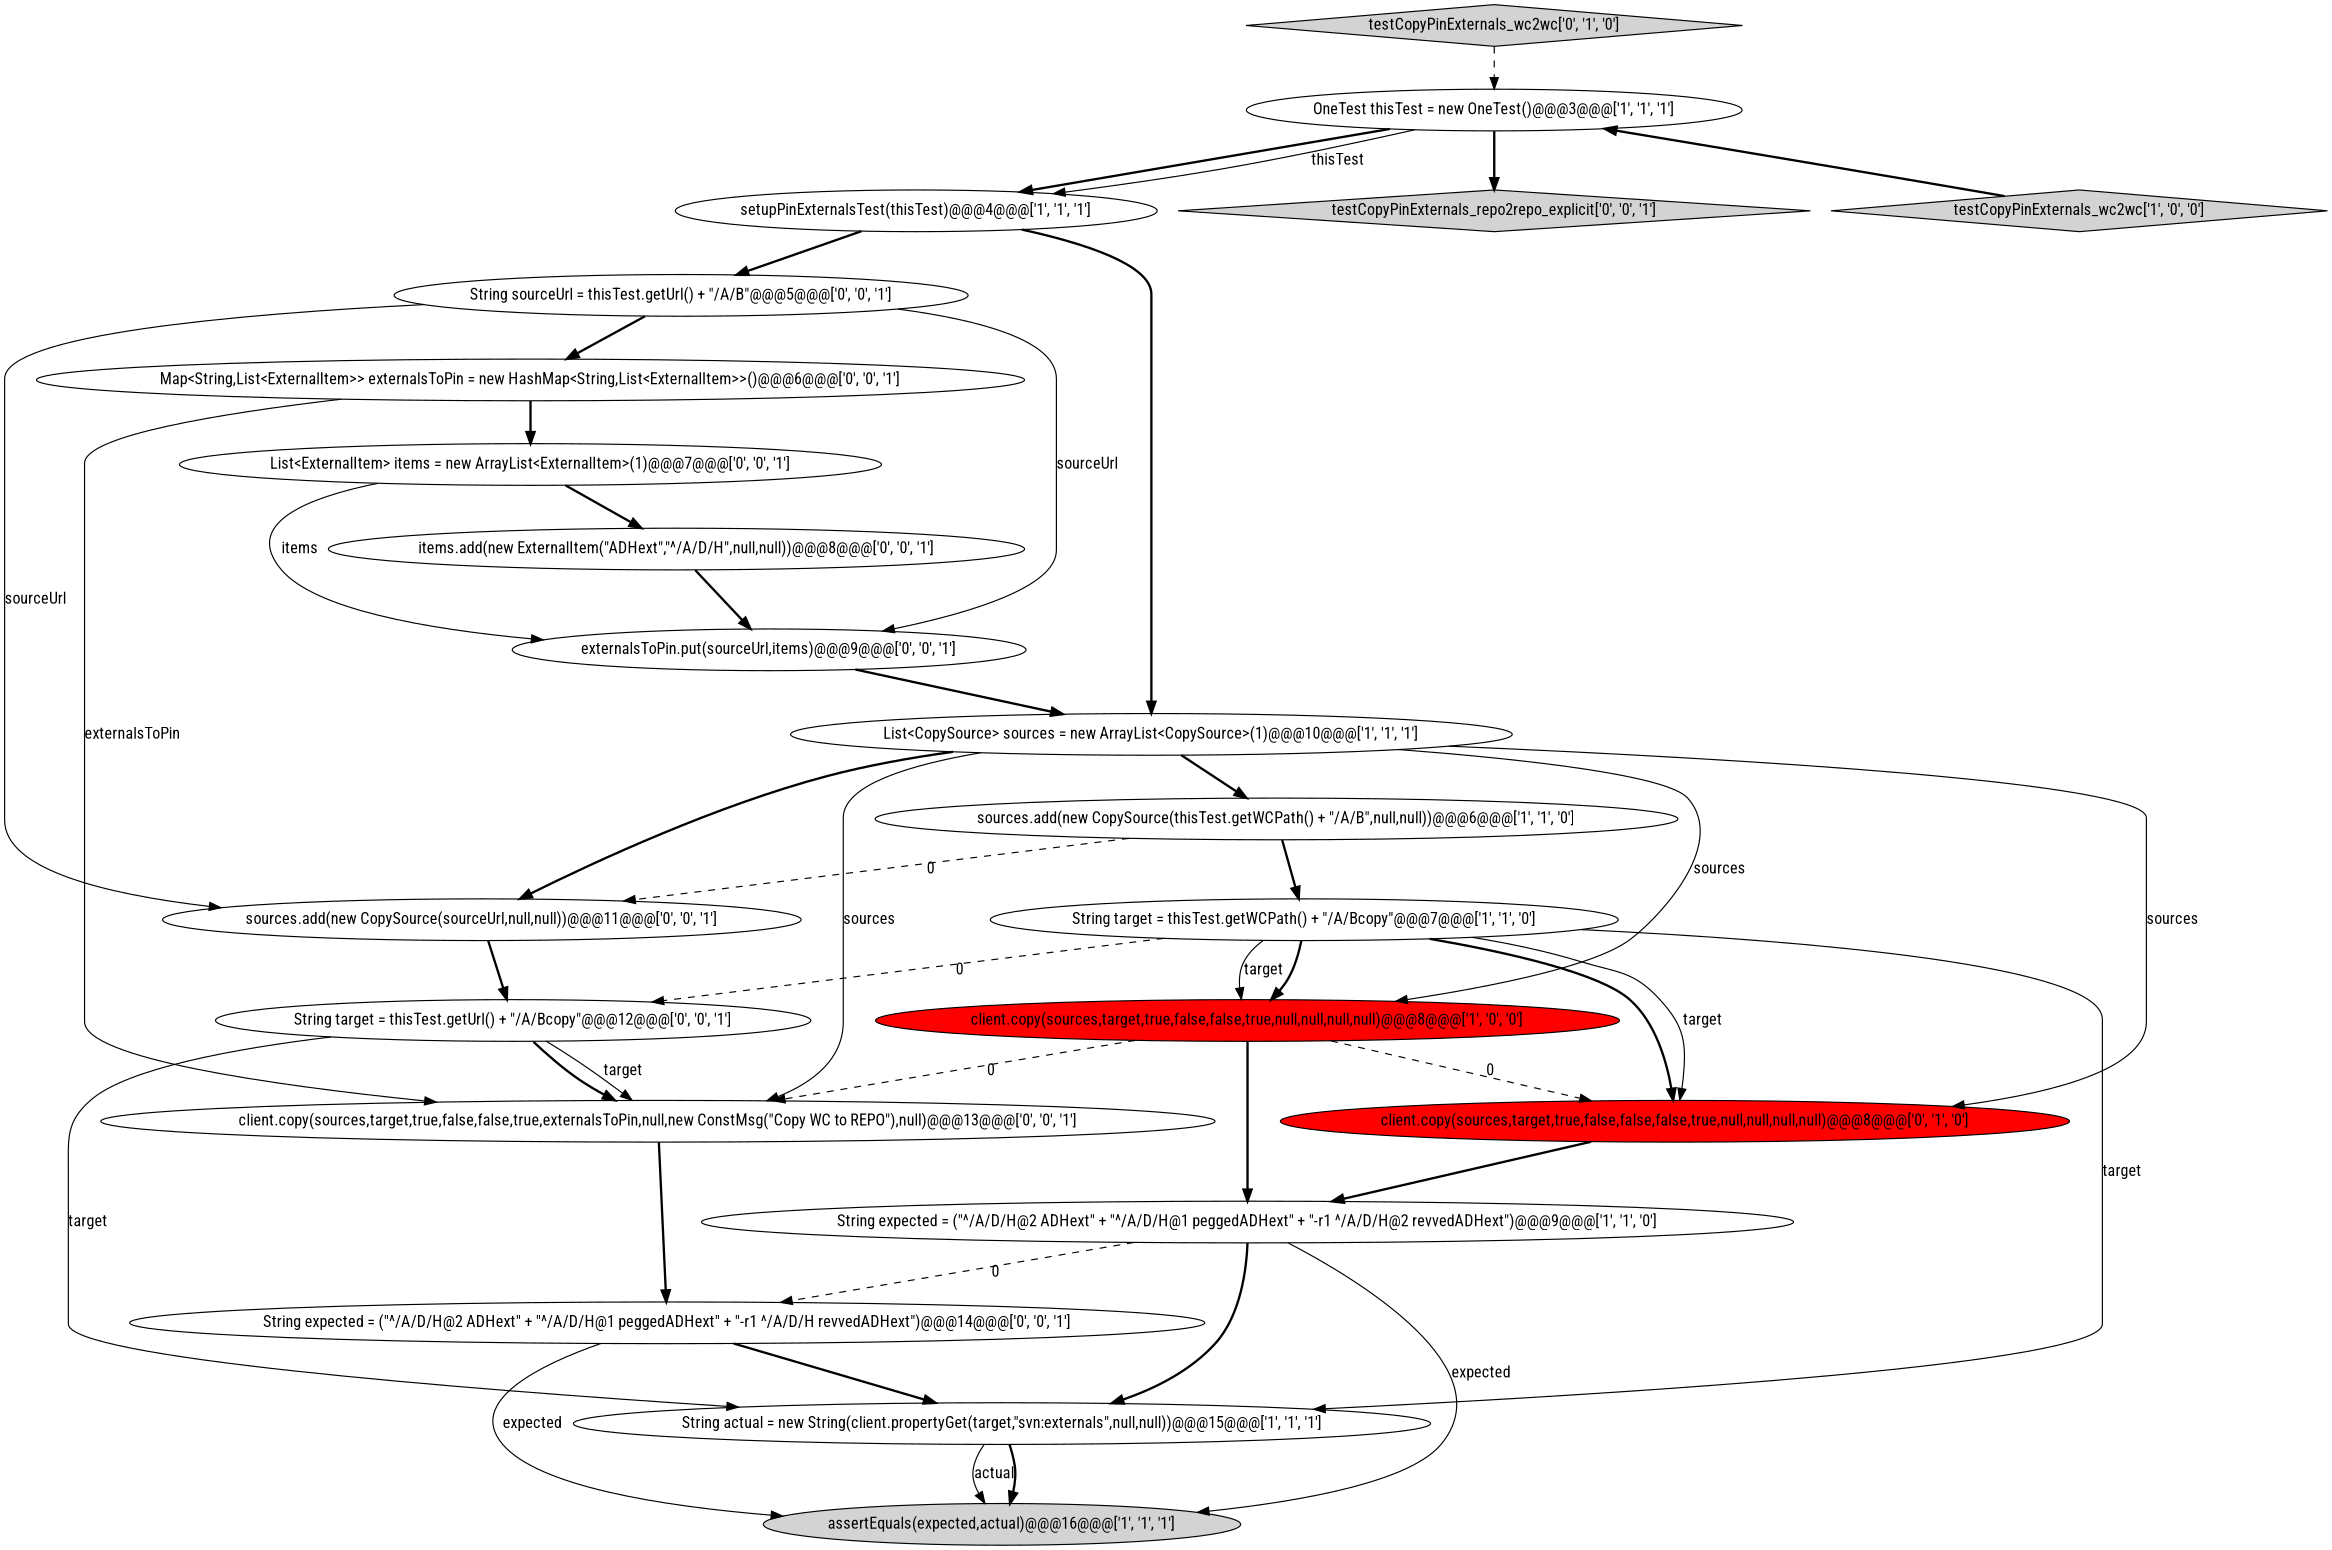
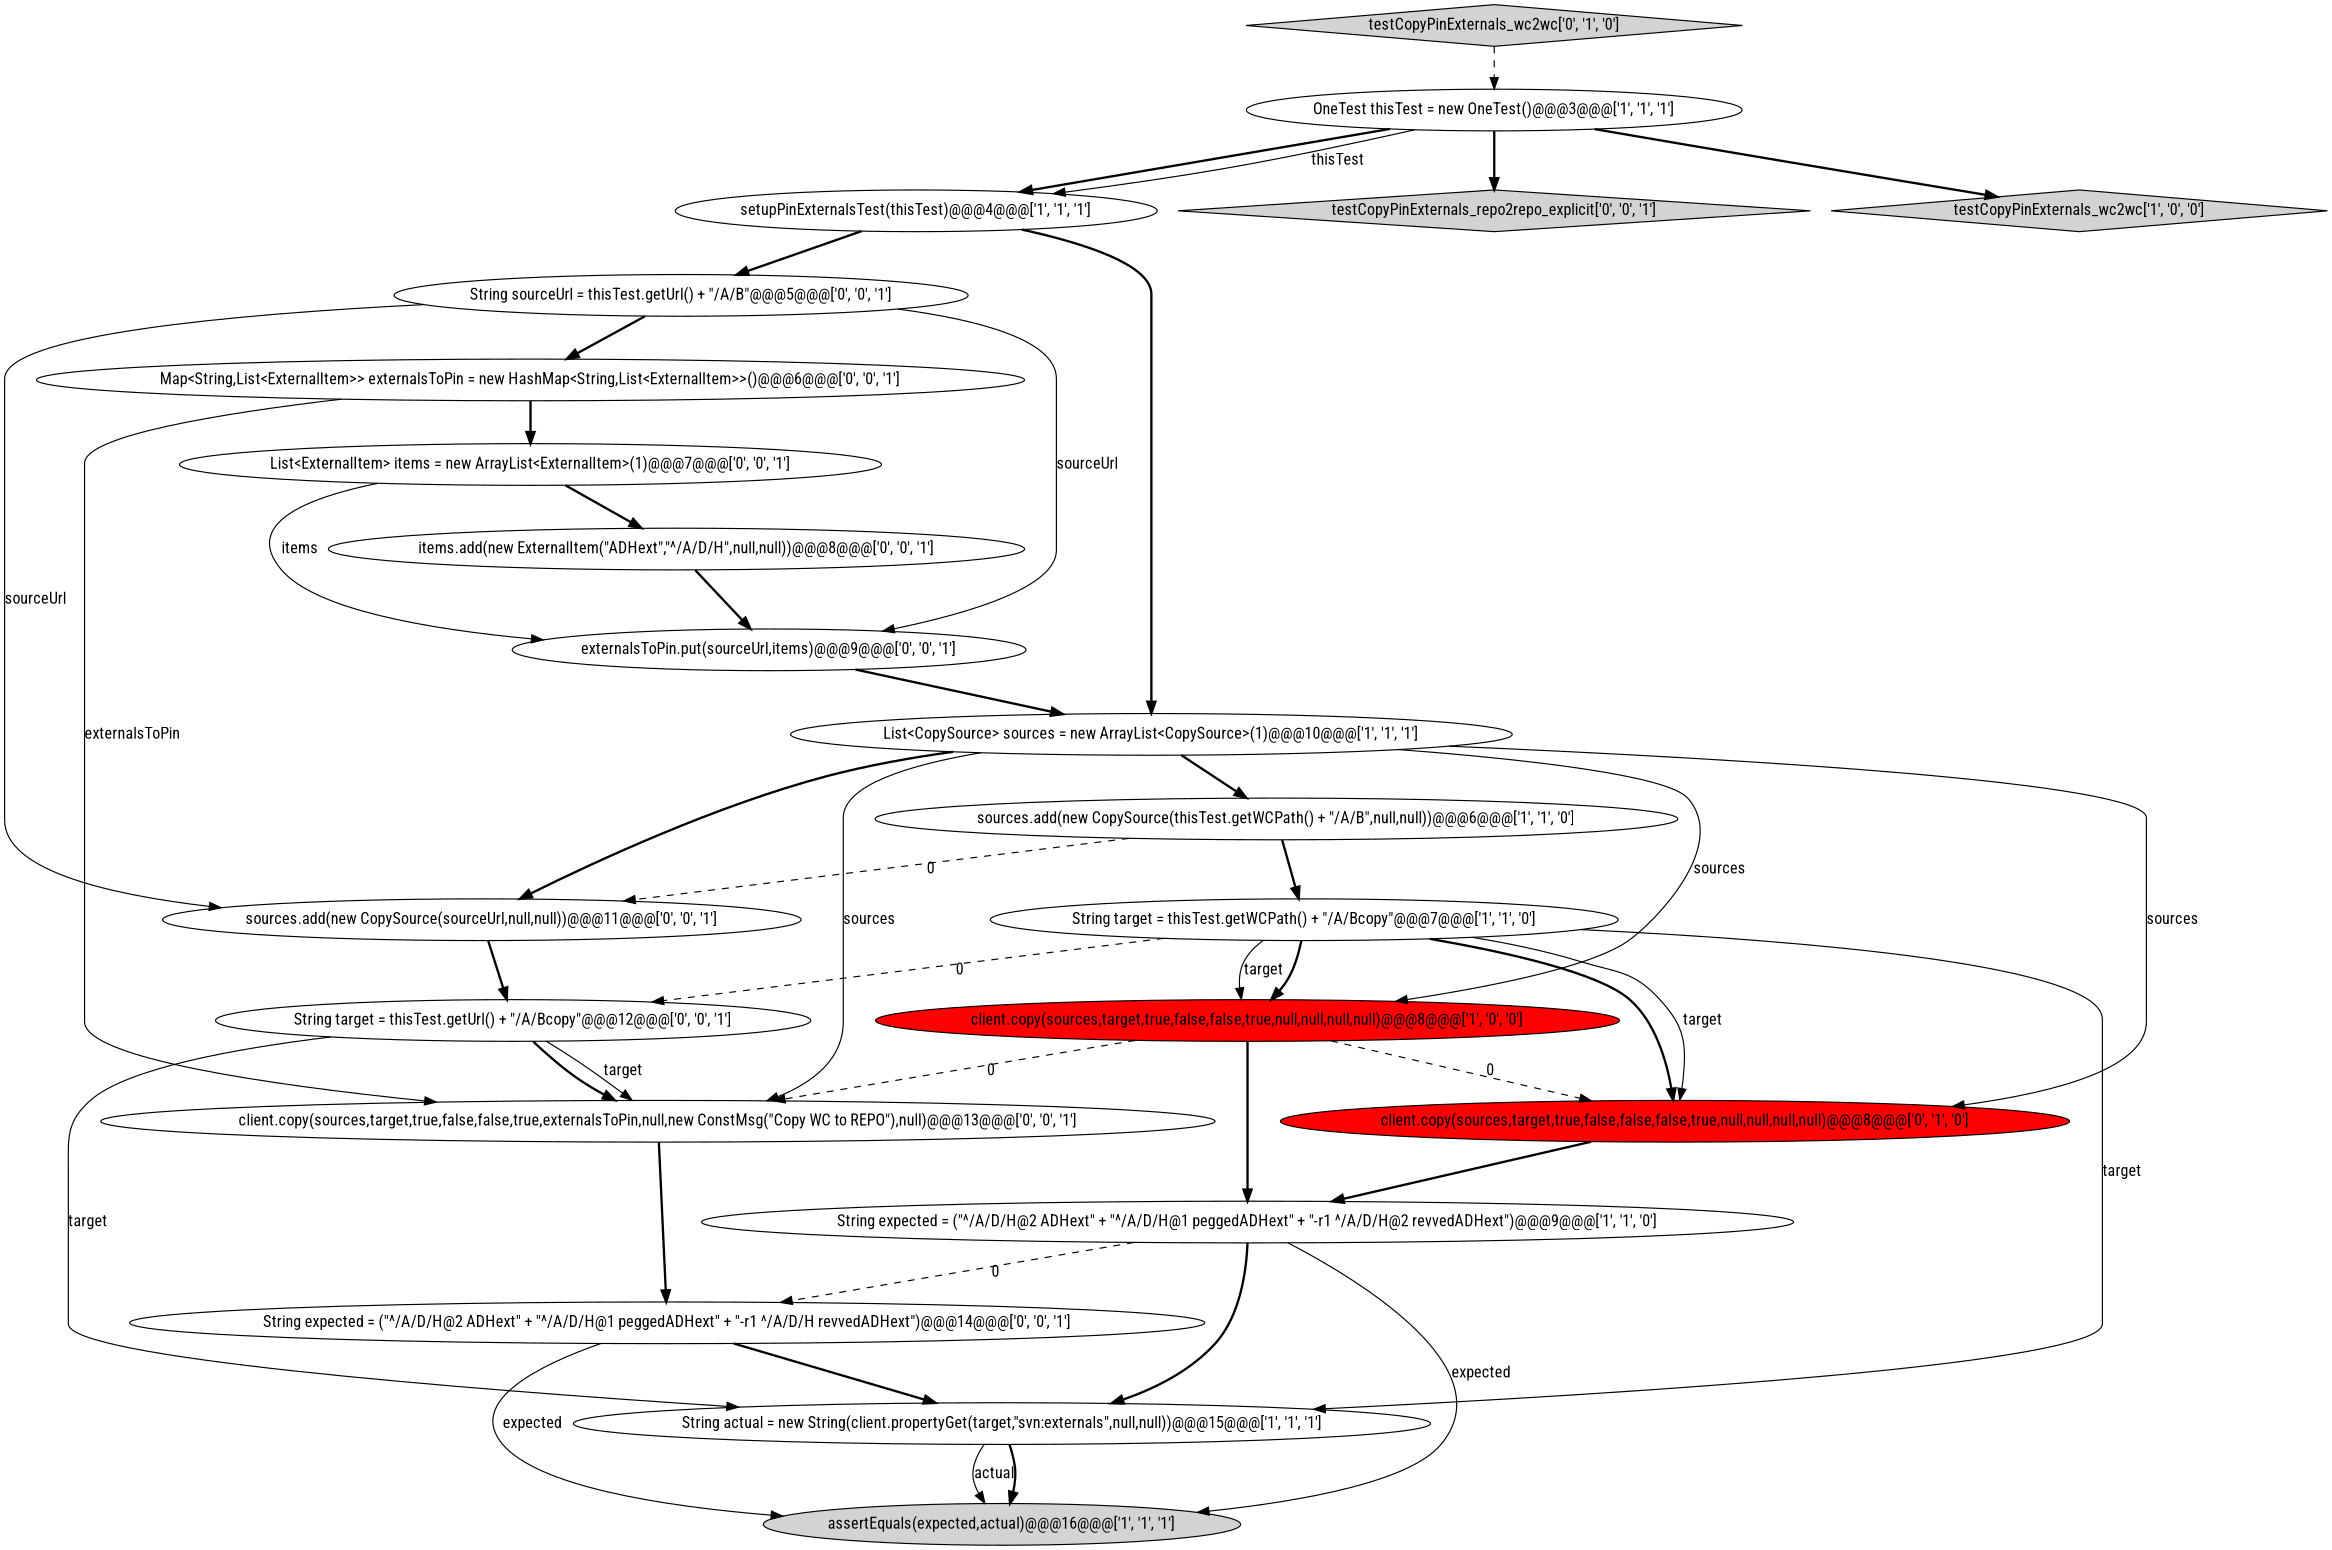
edge "testCopyPinExternals_wc2wc['1', '0', '0']" -> "OneTest thisTest = new OneTest()@@@3@@@['1', '1', '1']": reversed
